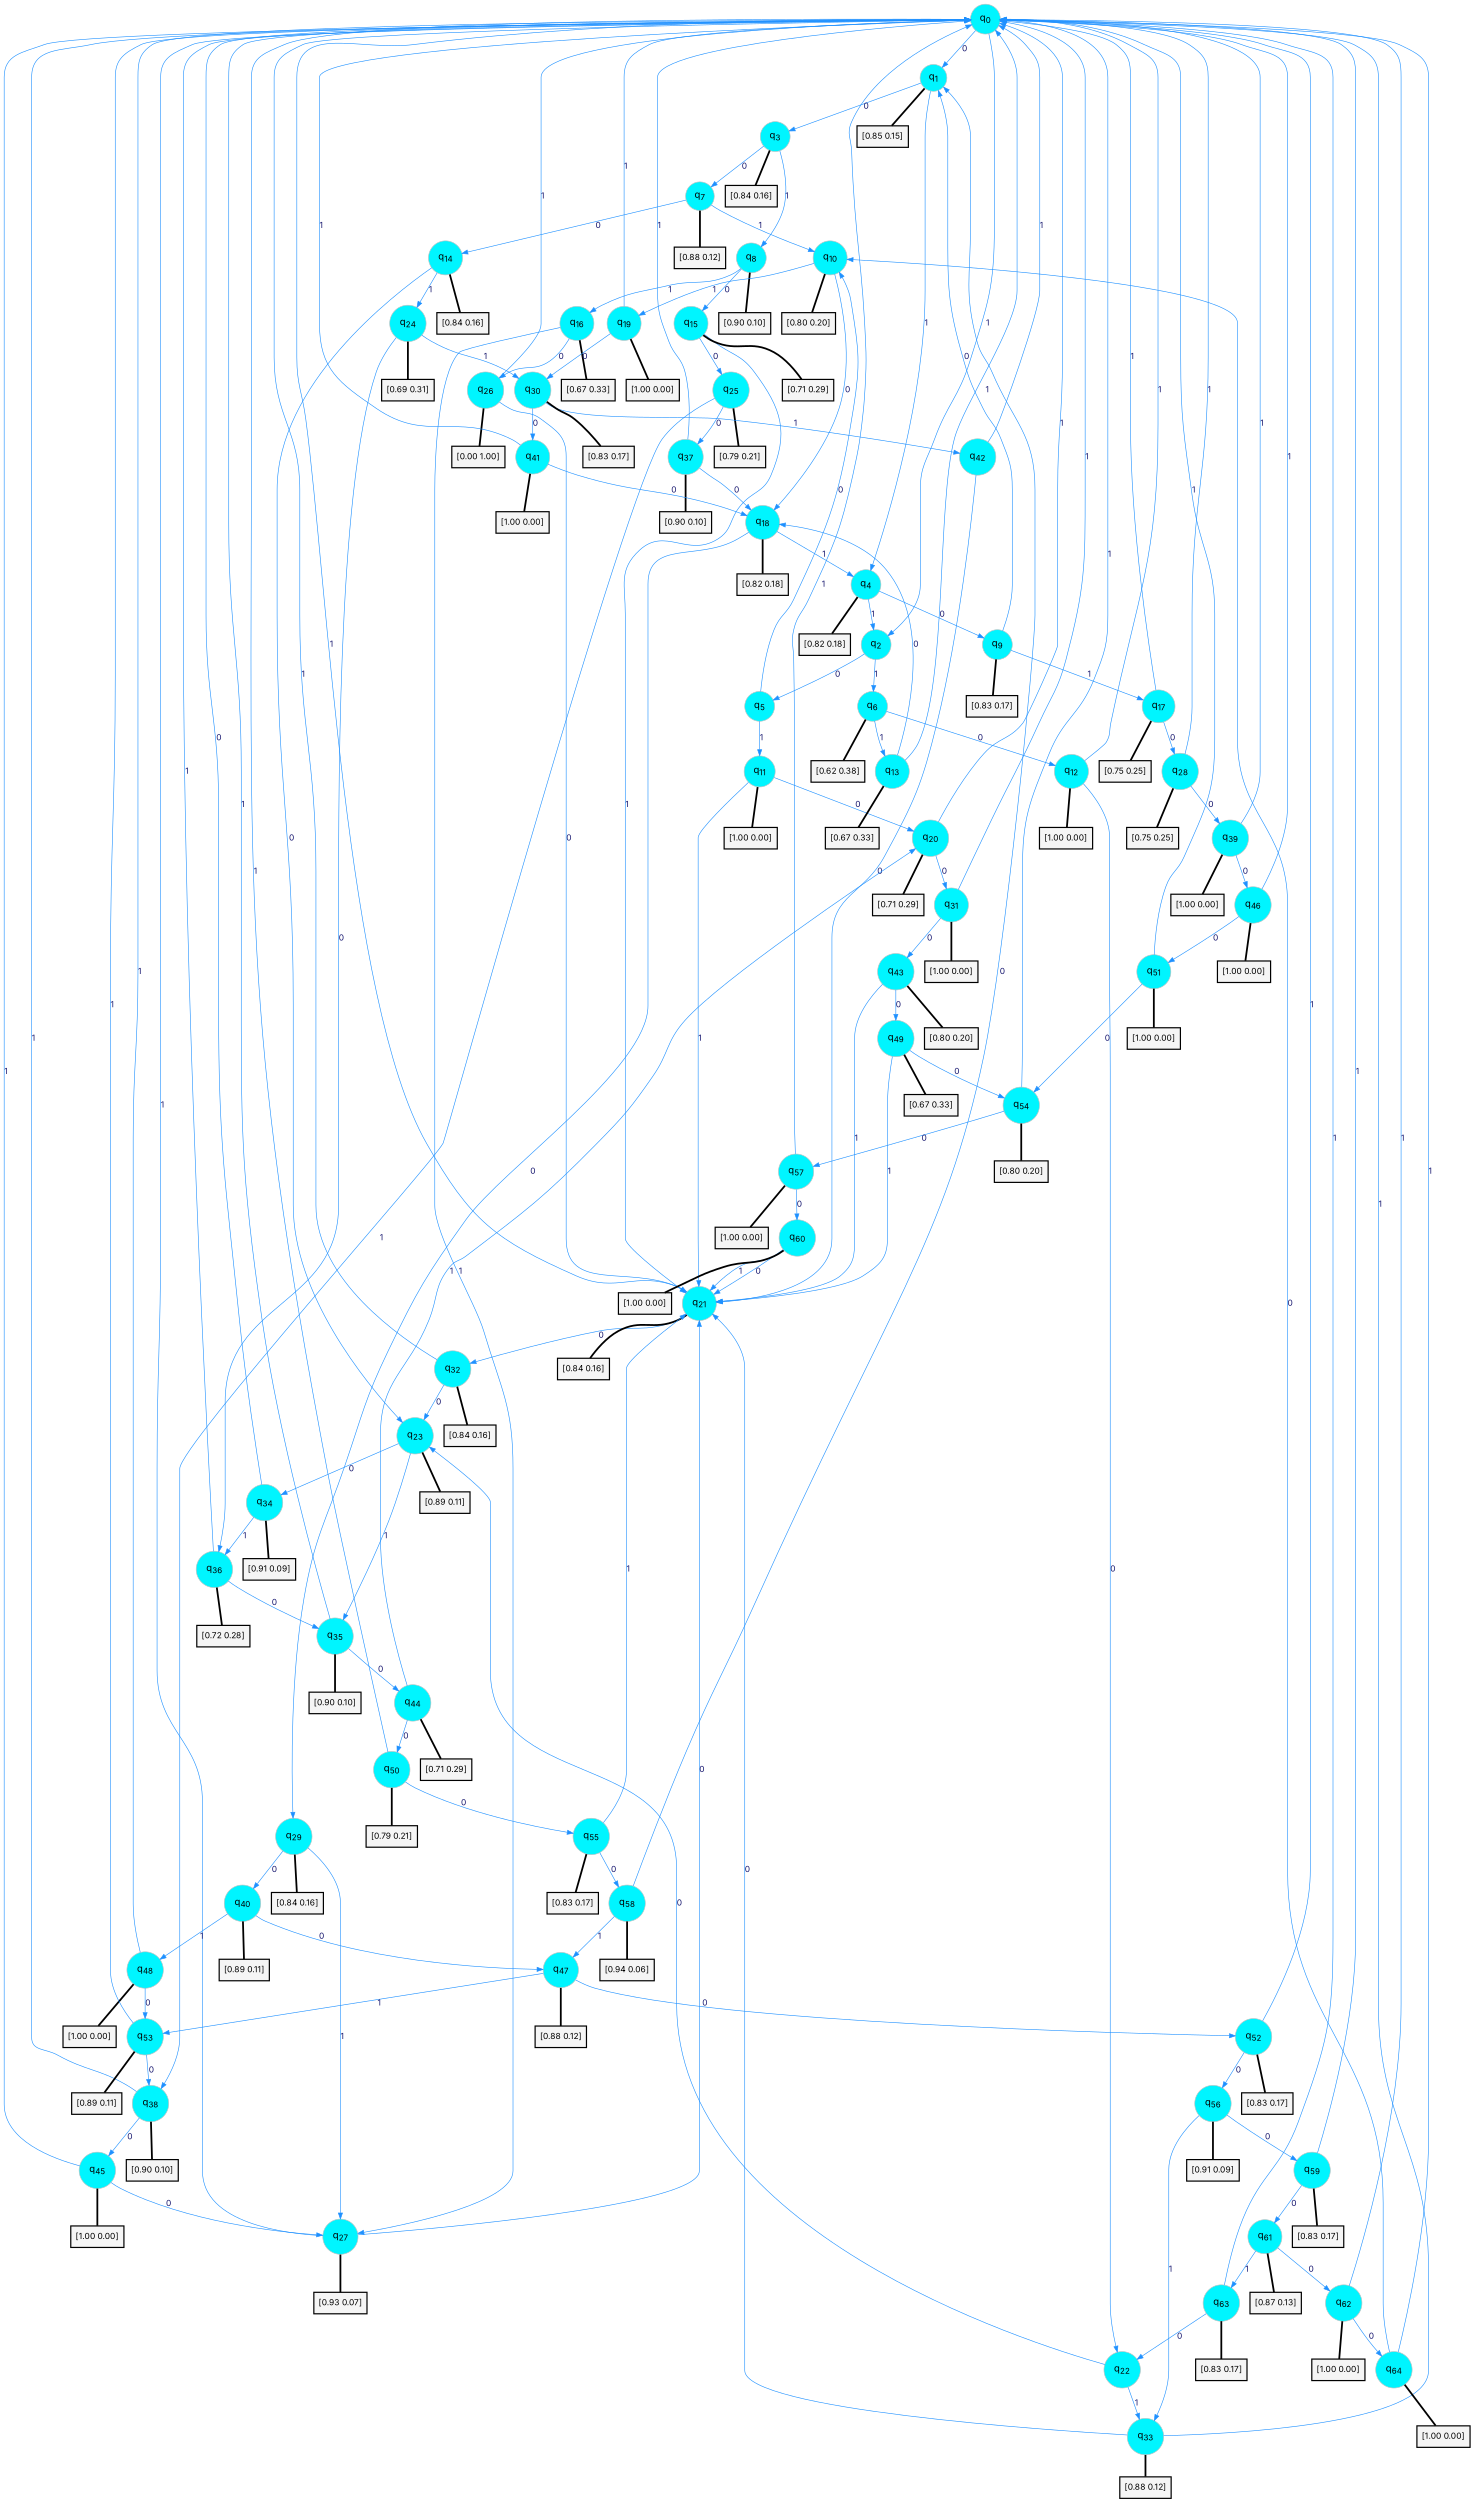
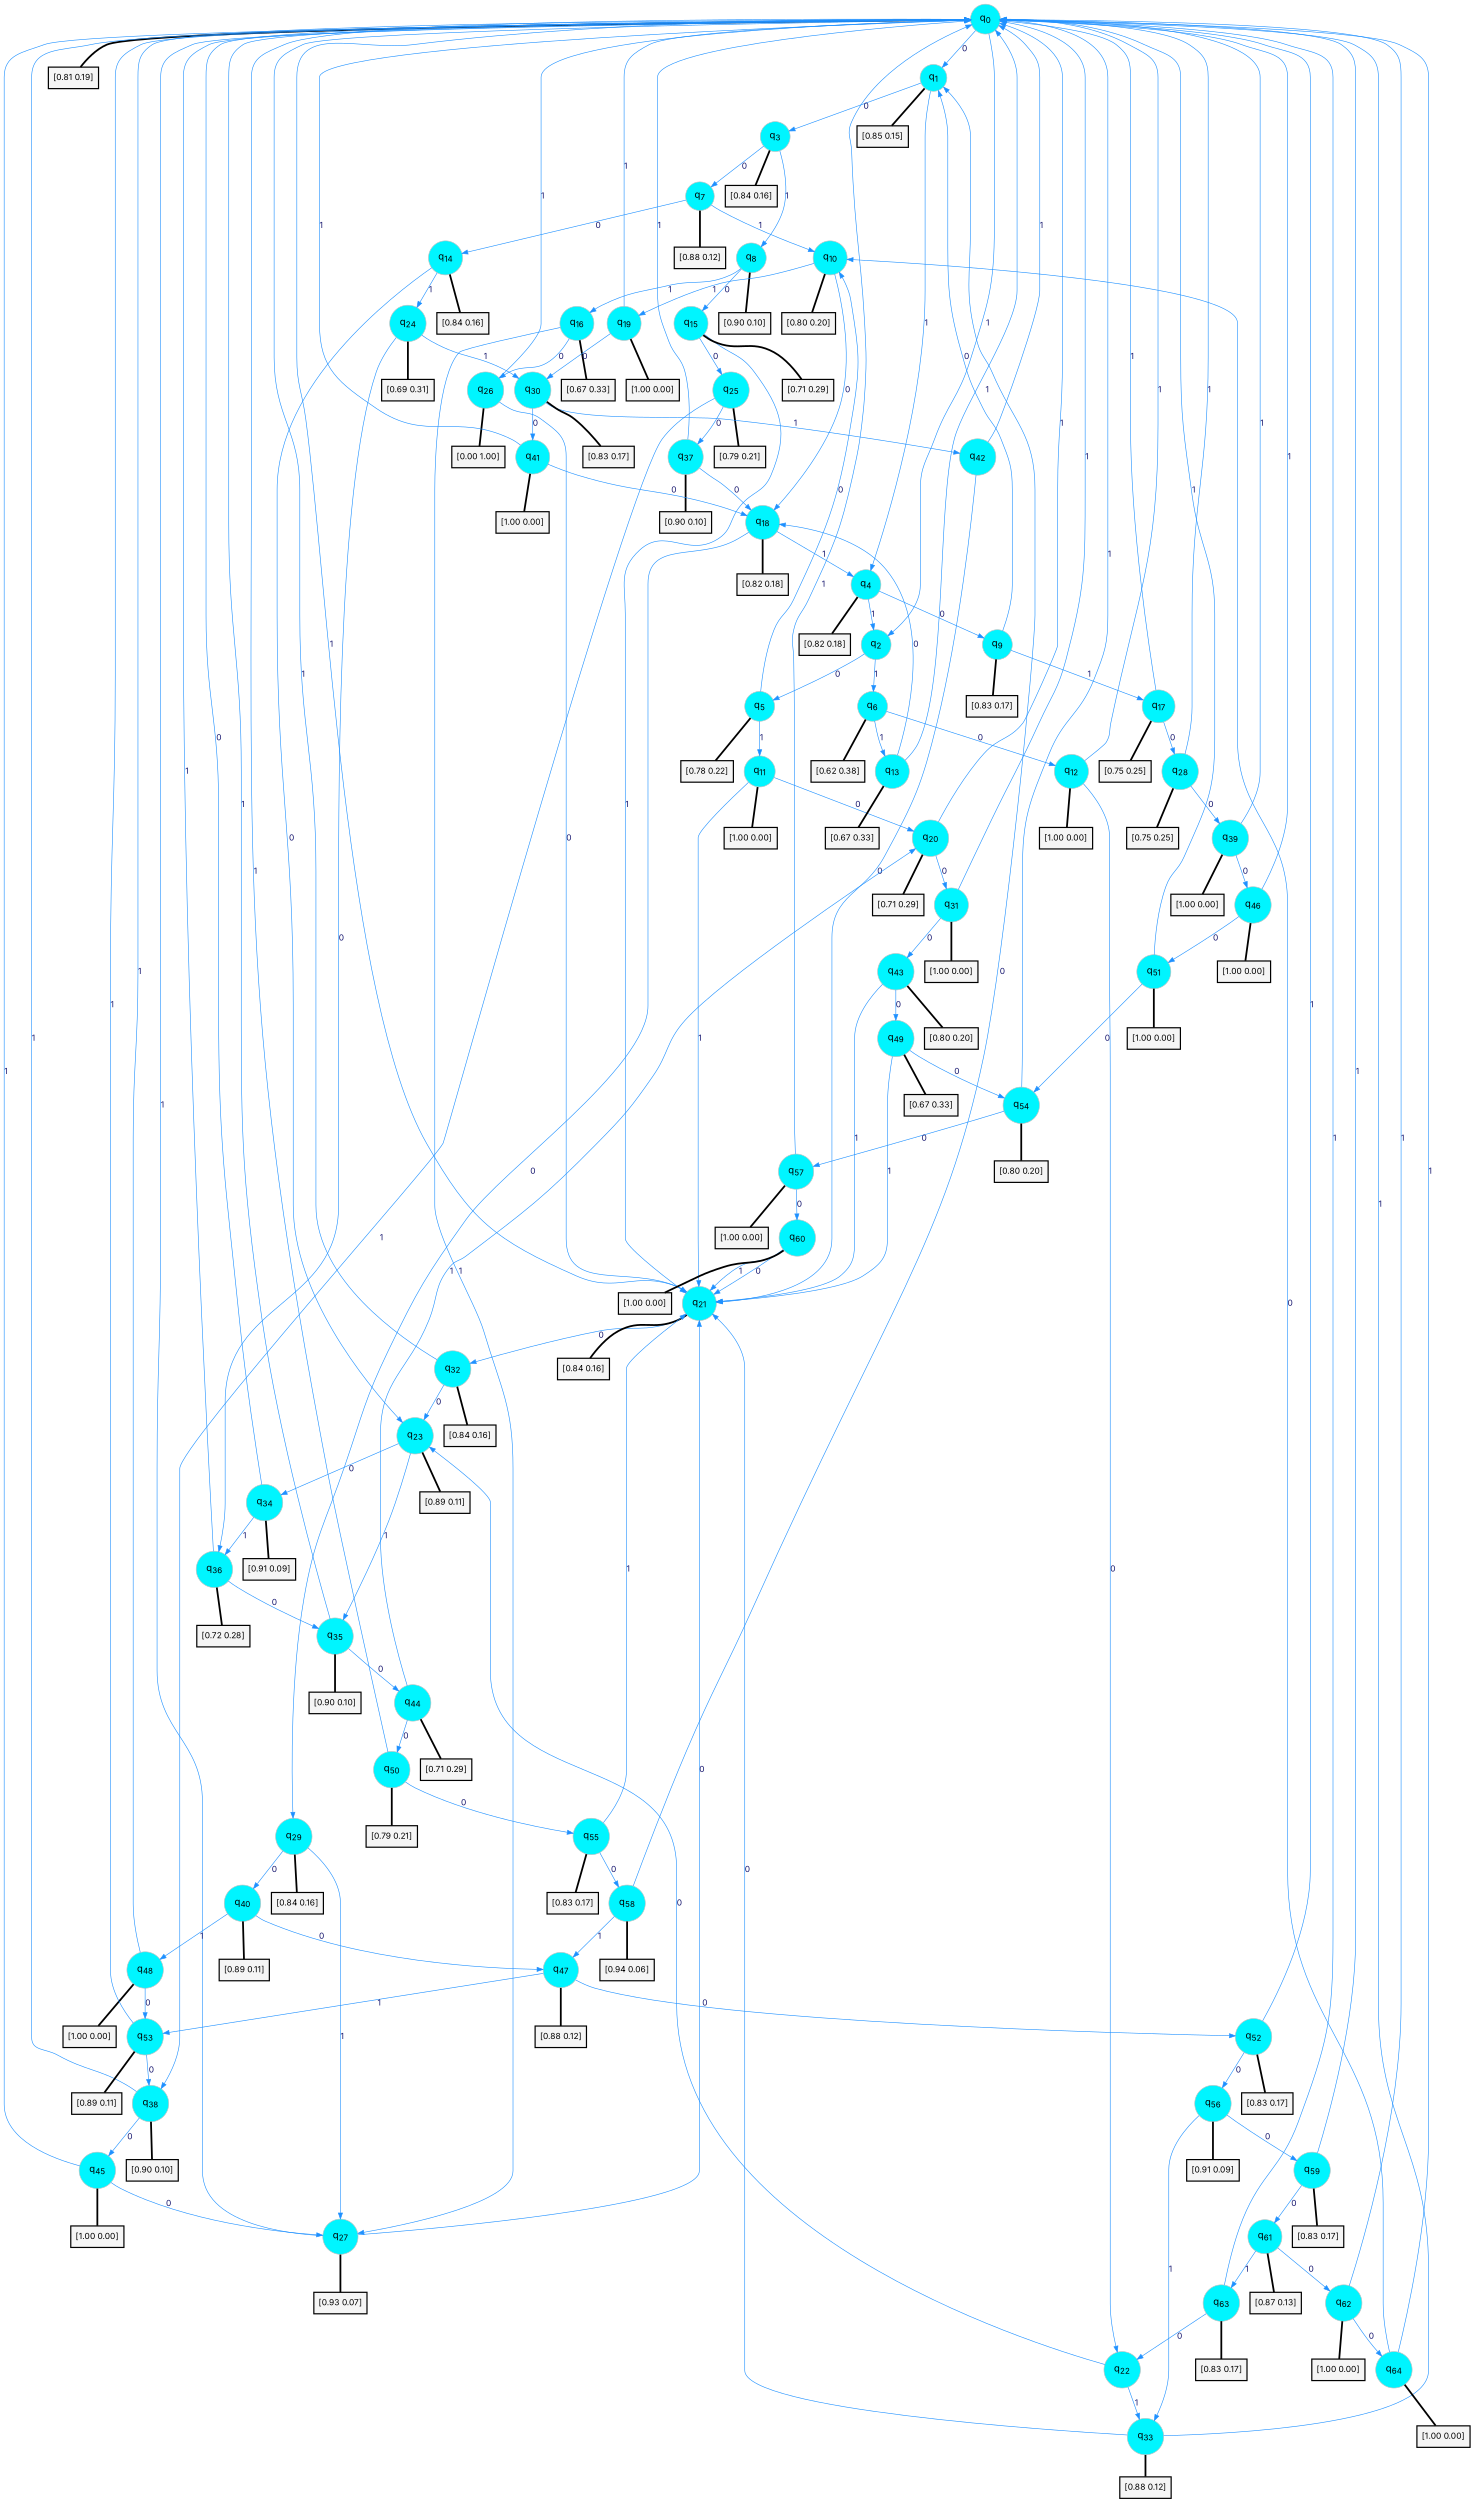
node "[0.81 0.19]": added
node "[0.78 0.22]": added
